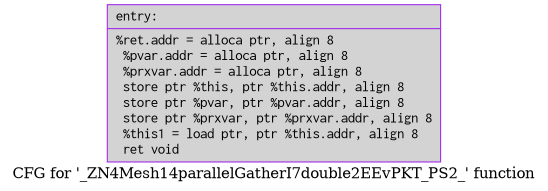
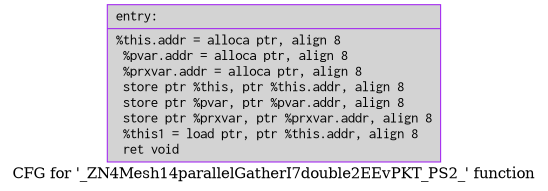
node "entry:": text "%ret.addr = alloca ptr, align 8" -> "%this.addr = alloca ptr, align 8"
